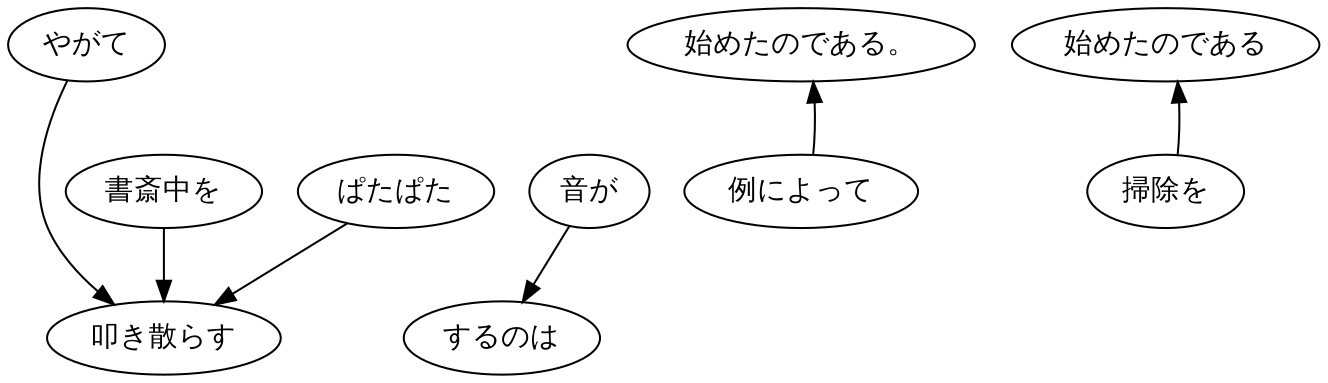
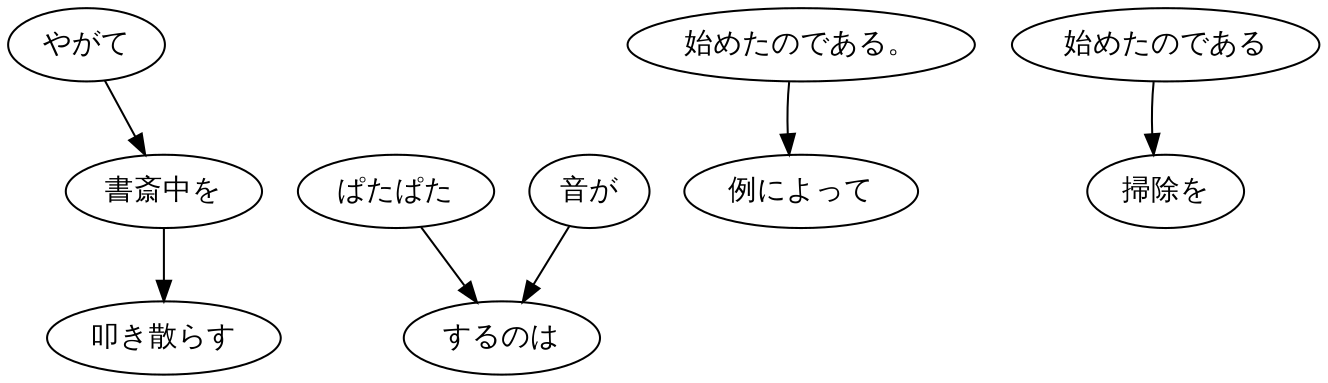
edge "例によって" -> "始めたのである。": reversed
edge "掃除を" -> "始めたのである": reversed
edge "やがて" -> "叩き散らす": now "やがて" -> "書斎中を"
edge "ぱたぱた" -> "叩き散らす": now "ぱたぱた" -> "するのは"
